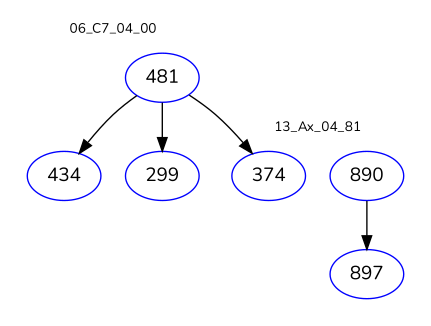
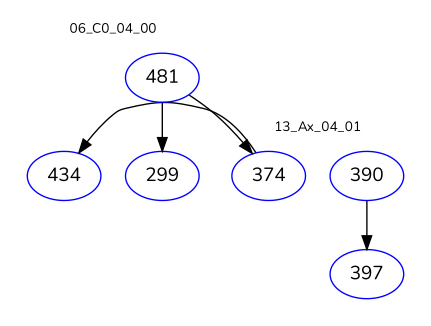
cluster "06_C7_04_00": label "06_C7_04_00" -> "06_C0_04_00"
edge "481" -> "434": now "374" -> "434"
cluster "13_Ax_04_81": label "13_Ax_04_81" -> "13_Ax_04_01"
node "890": label "890" -> "390"
node "897": label "897" -> "397"
